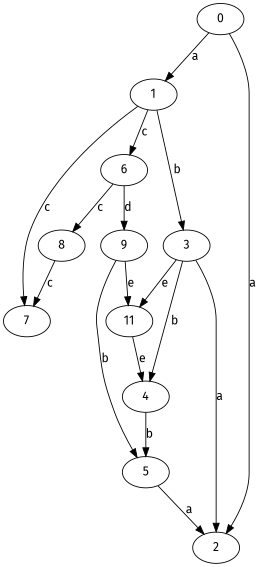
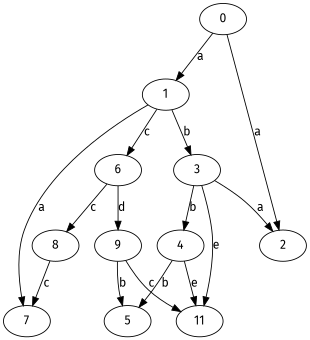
edge "1" -> "7": label "c" -> "a"
edge "9" -> "11": label "e" -> "c"
edge "11" -> "4": reversed
edge "5" -> "2": removed, label "a"
